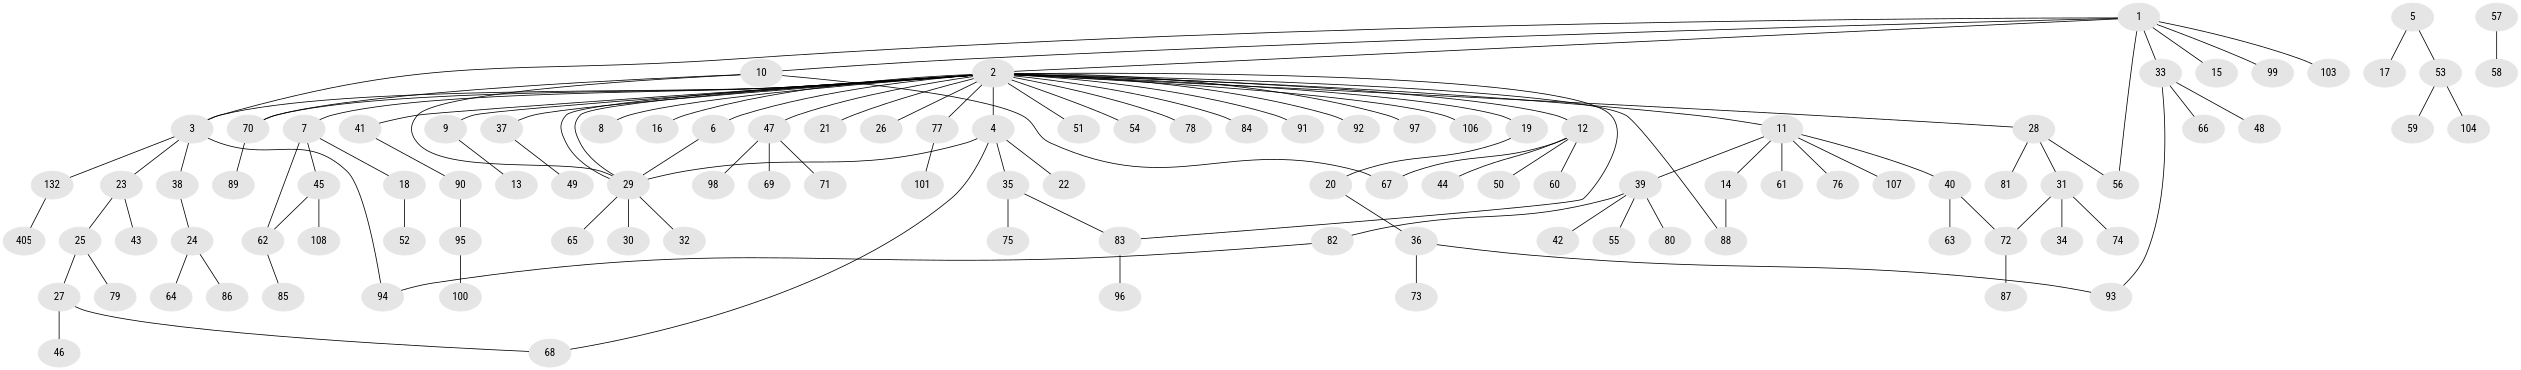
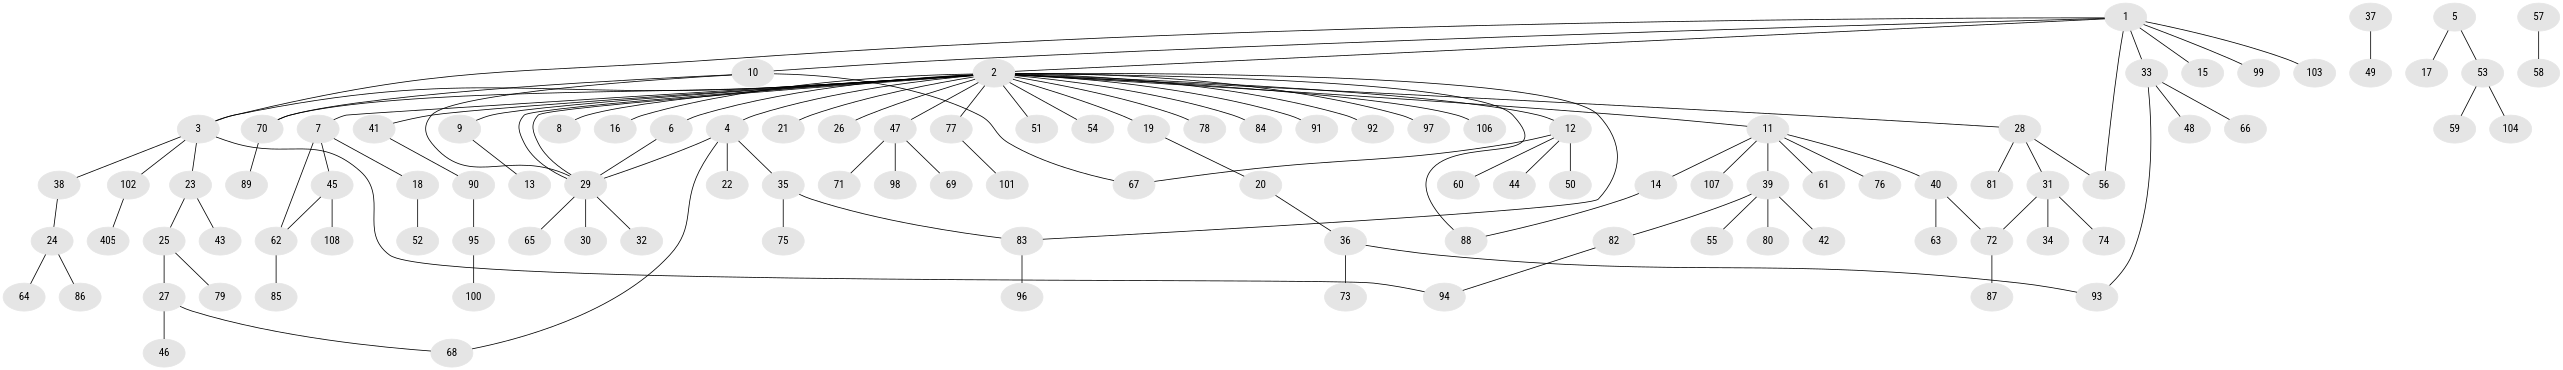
edge "2" -- "37": removed
node "132": label "132" -> "102"
